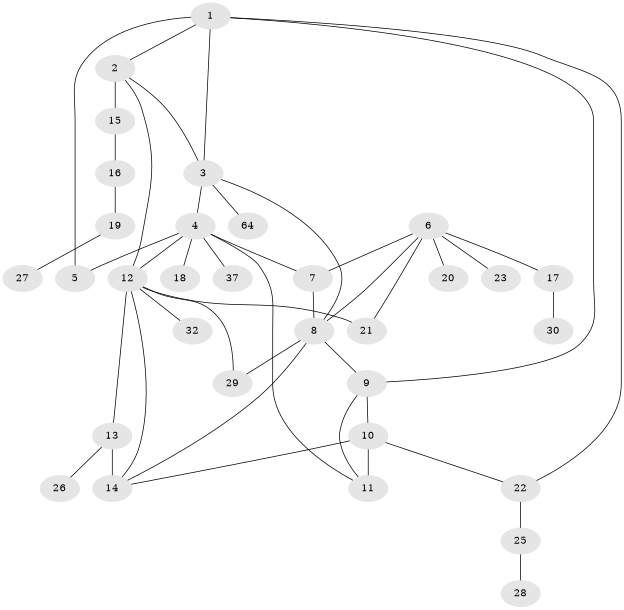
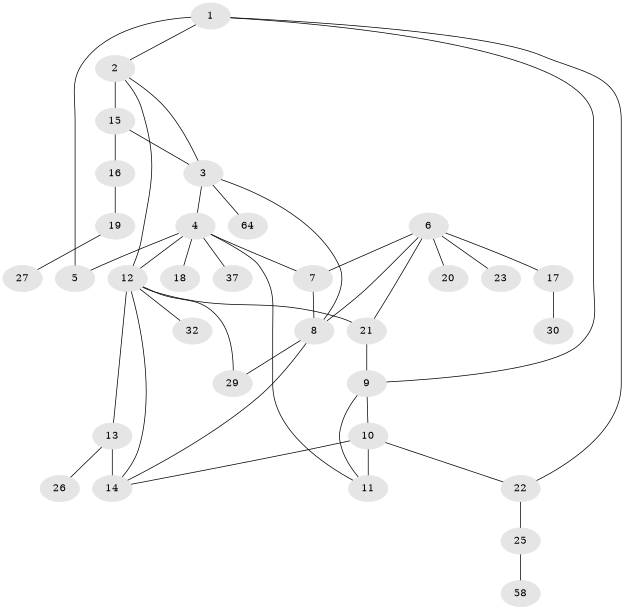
edge "1" -- "3": now "15" -- "3"
edge "8" -- "9": now "21" -- "9"
node "28": label "28" -> "58"
